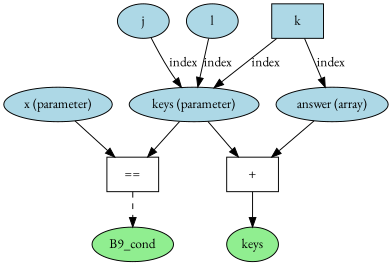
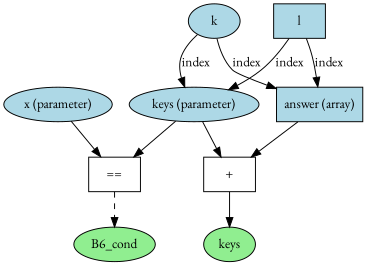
node "j": removed
node "l": shape ellipse -> box
node "k": shape box -> ellipse
edge "l" -> "answer (array)": added, label "index"
node "answer (array)": shape ellipse -> box
node "B9_cond": label "B9_cond" -> "B6_cond"
